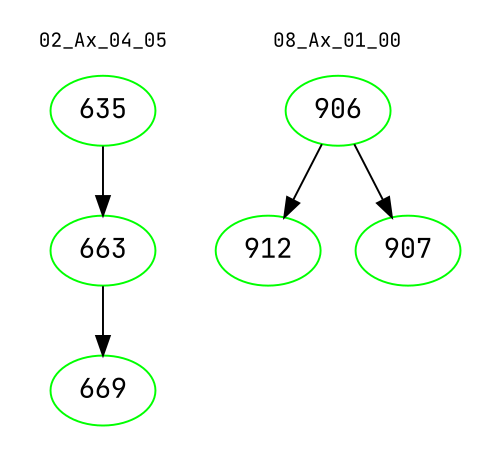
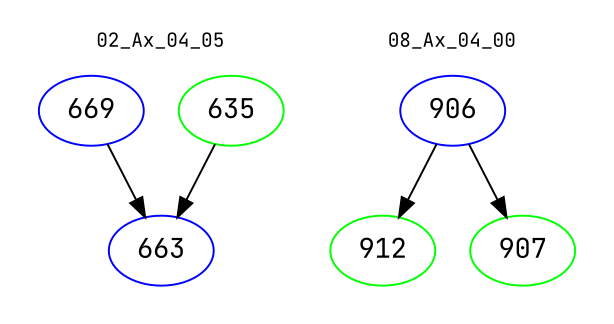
cluster "08_Ax_01_00": label "08_Ax_01_00" -> "08_Ax_04_00"
node "906": color green -> blue
node "663": color green -> blue
edge "663" -> "669": reversed
node "669": color green -> blue
